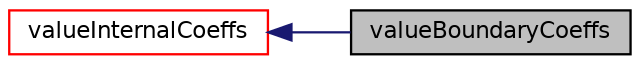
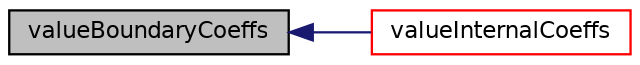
edge "valueBoundaryCoeffs" -> "valueInternalCoeffs": reversed
